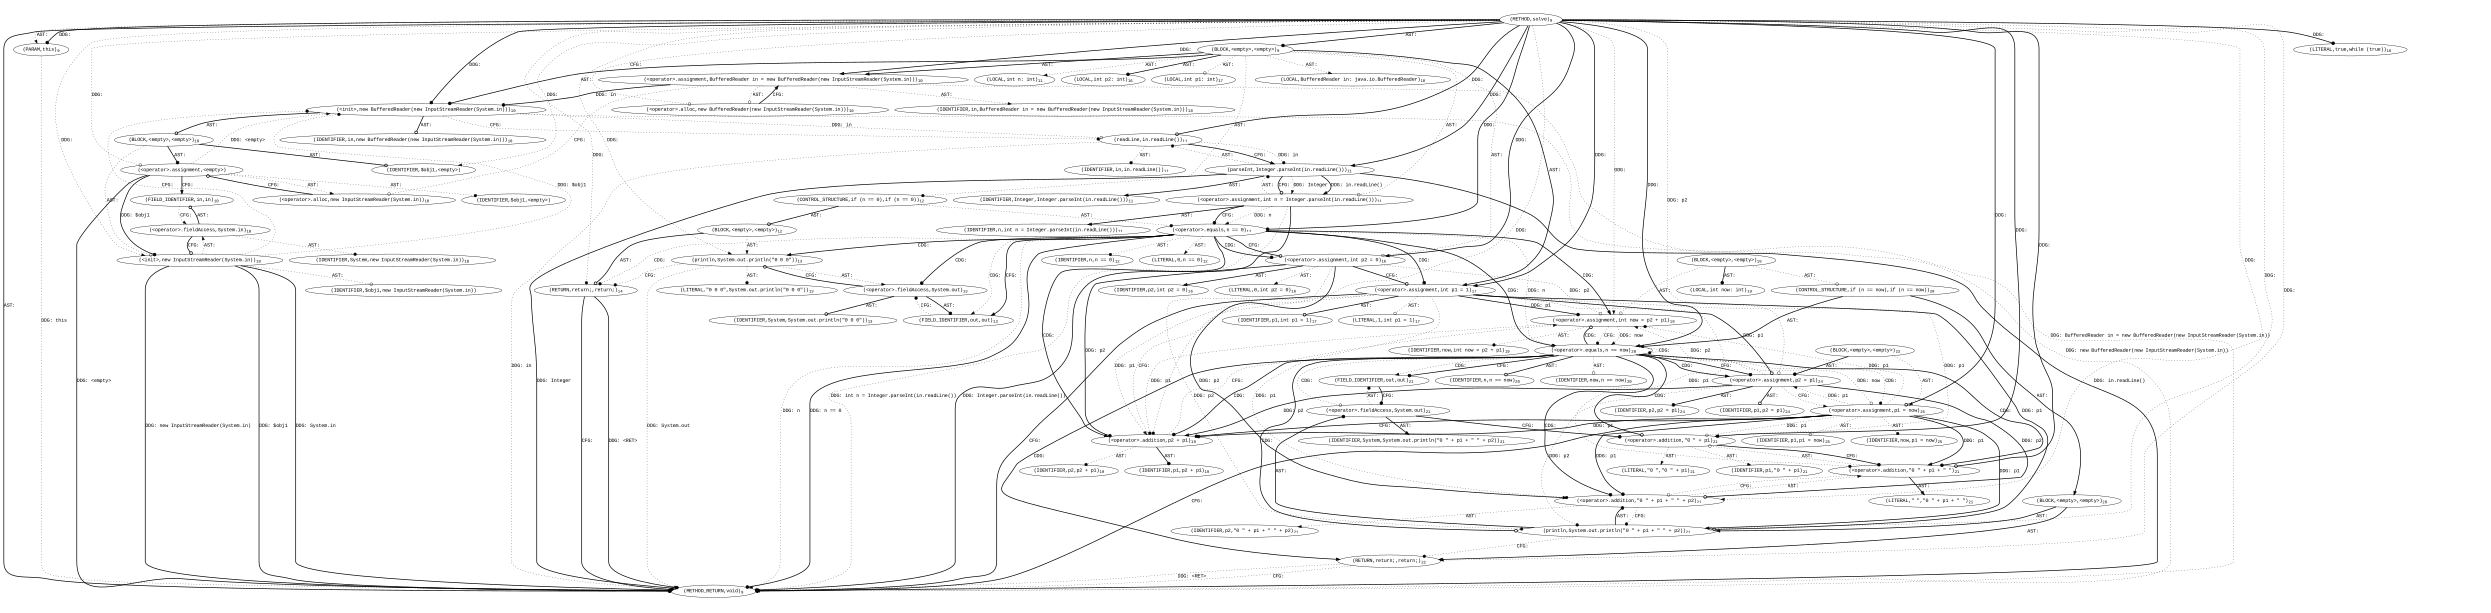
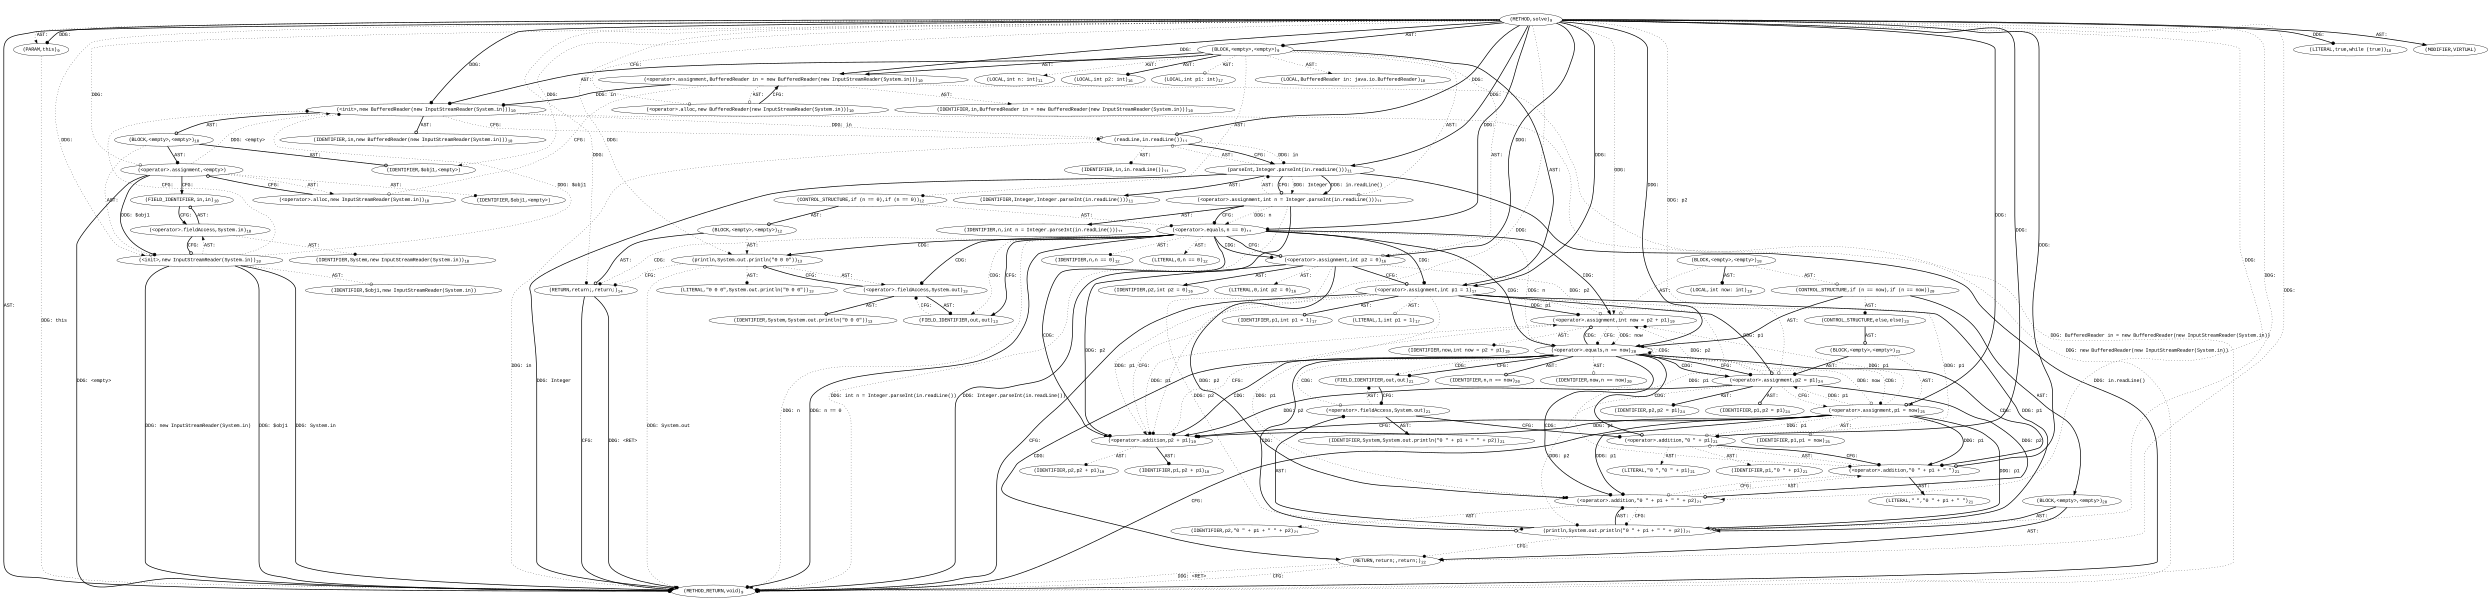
node "(MODIFIER,VIRTUAL)": added
edge "(parseInt,Integer.parseInt(in.readLine()))" -> "(readLine,in.readLine())": arrowhead dot -> odot
edge "(FIELD_IDENTIFIER,in,in)" -> "(<operator>.fieldAccess,System.in)": style dotted -> bold
node "(CONTROL_STRUCTURE,else,else)": added
node "(IDENTIFIER,now,p1 = now)": removed
